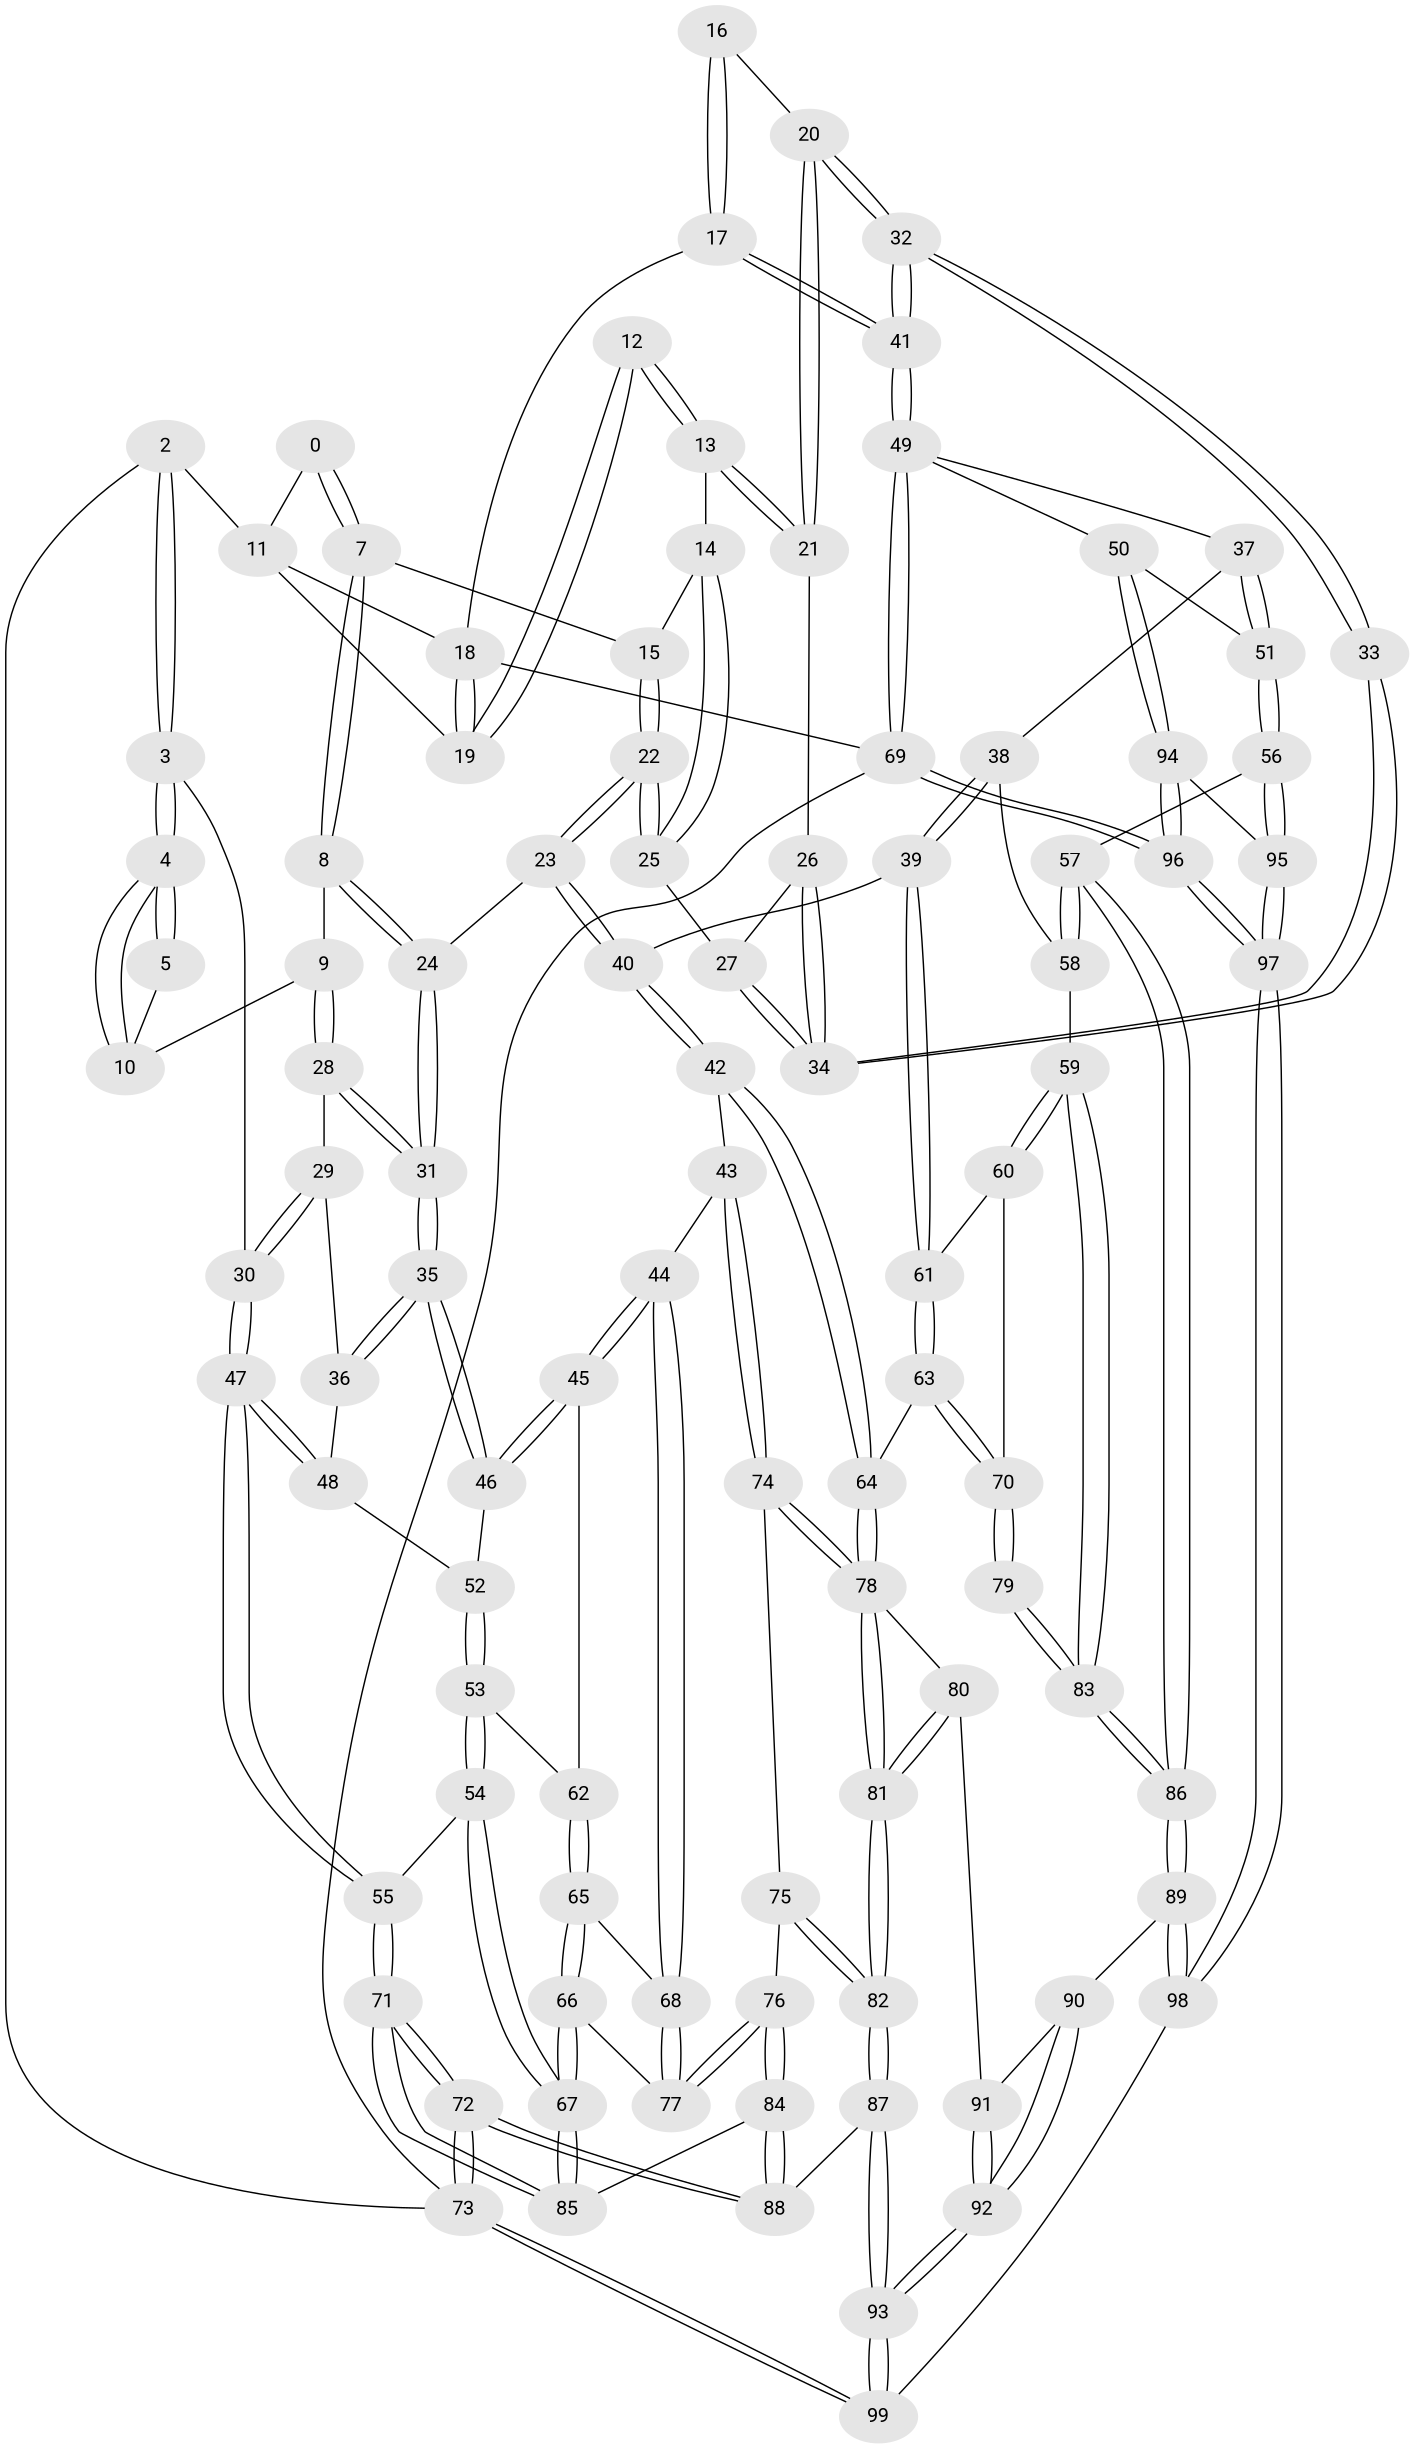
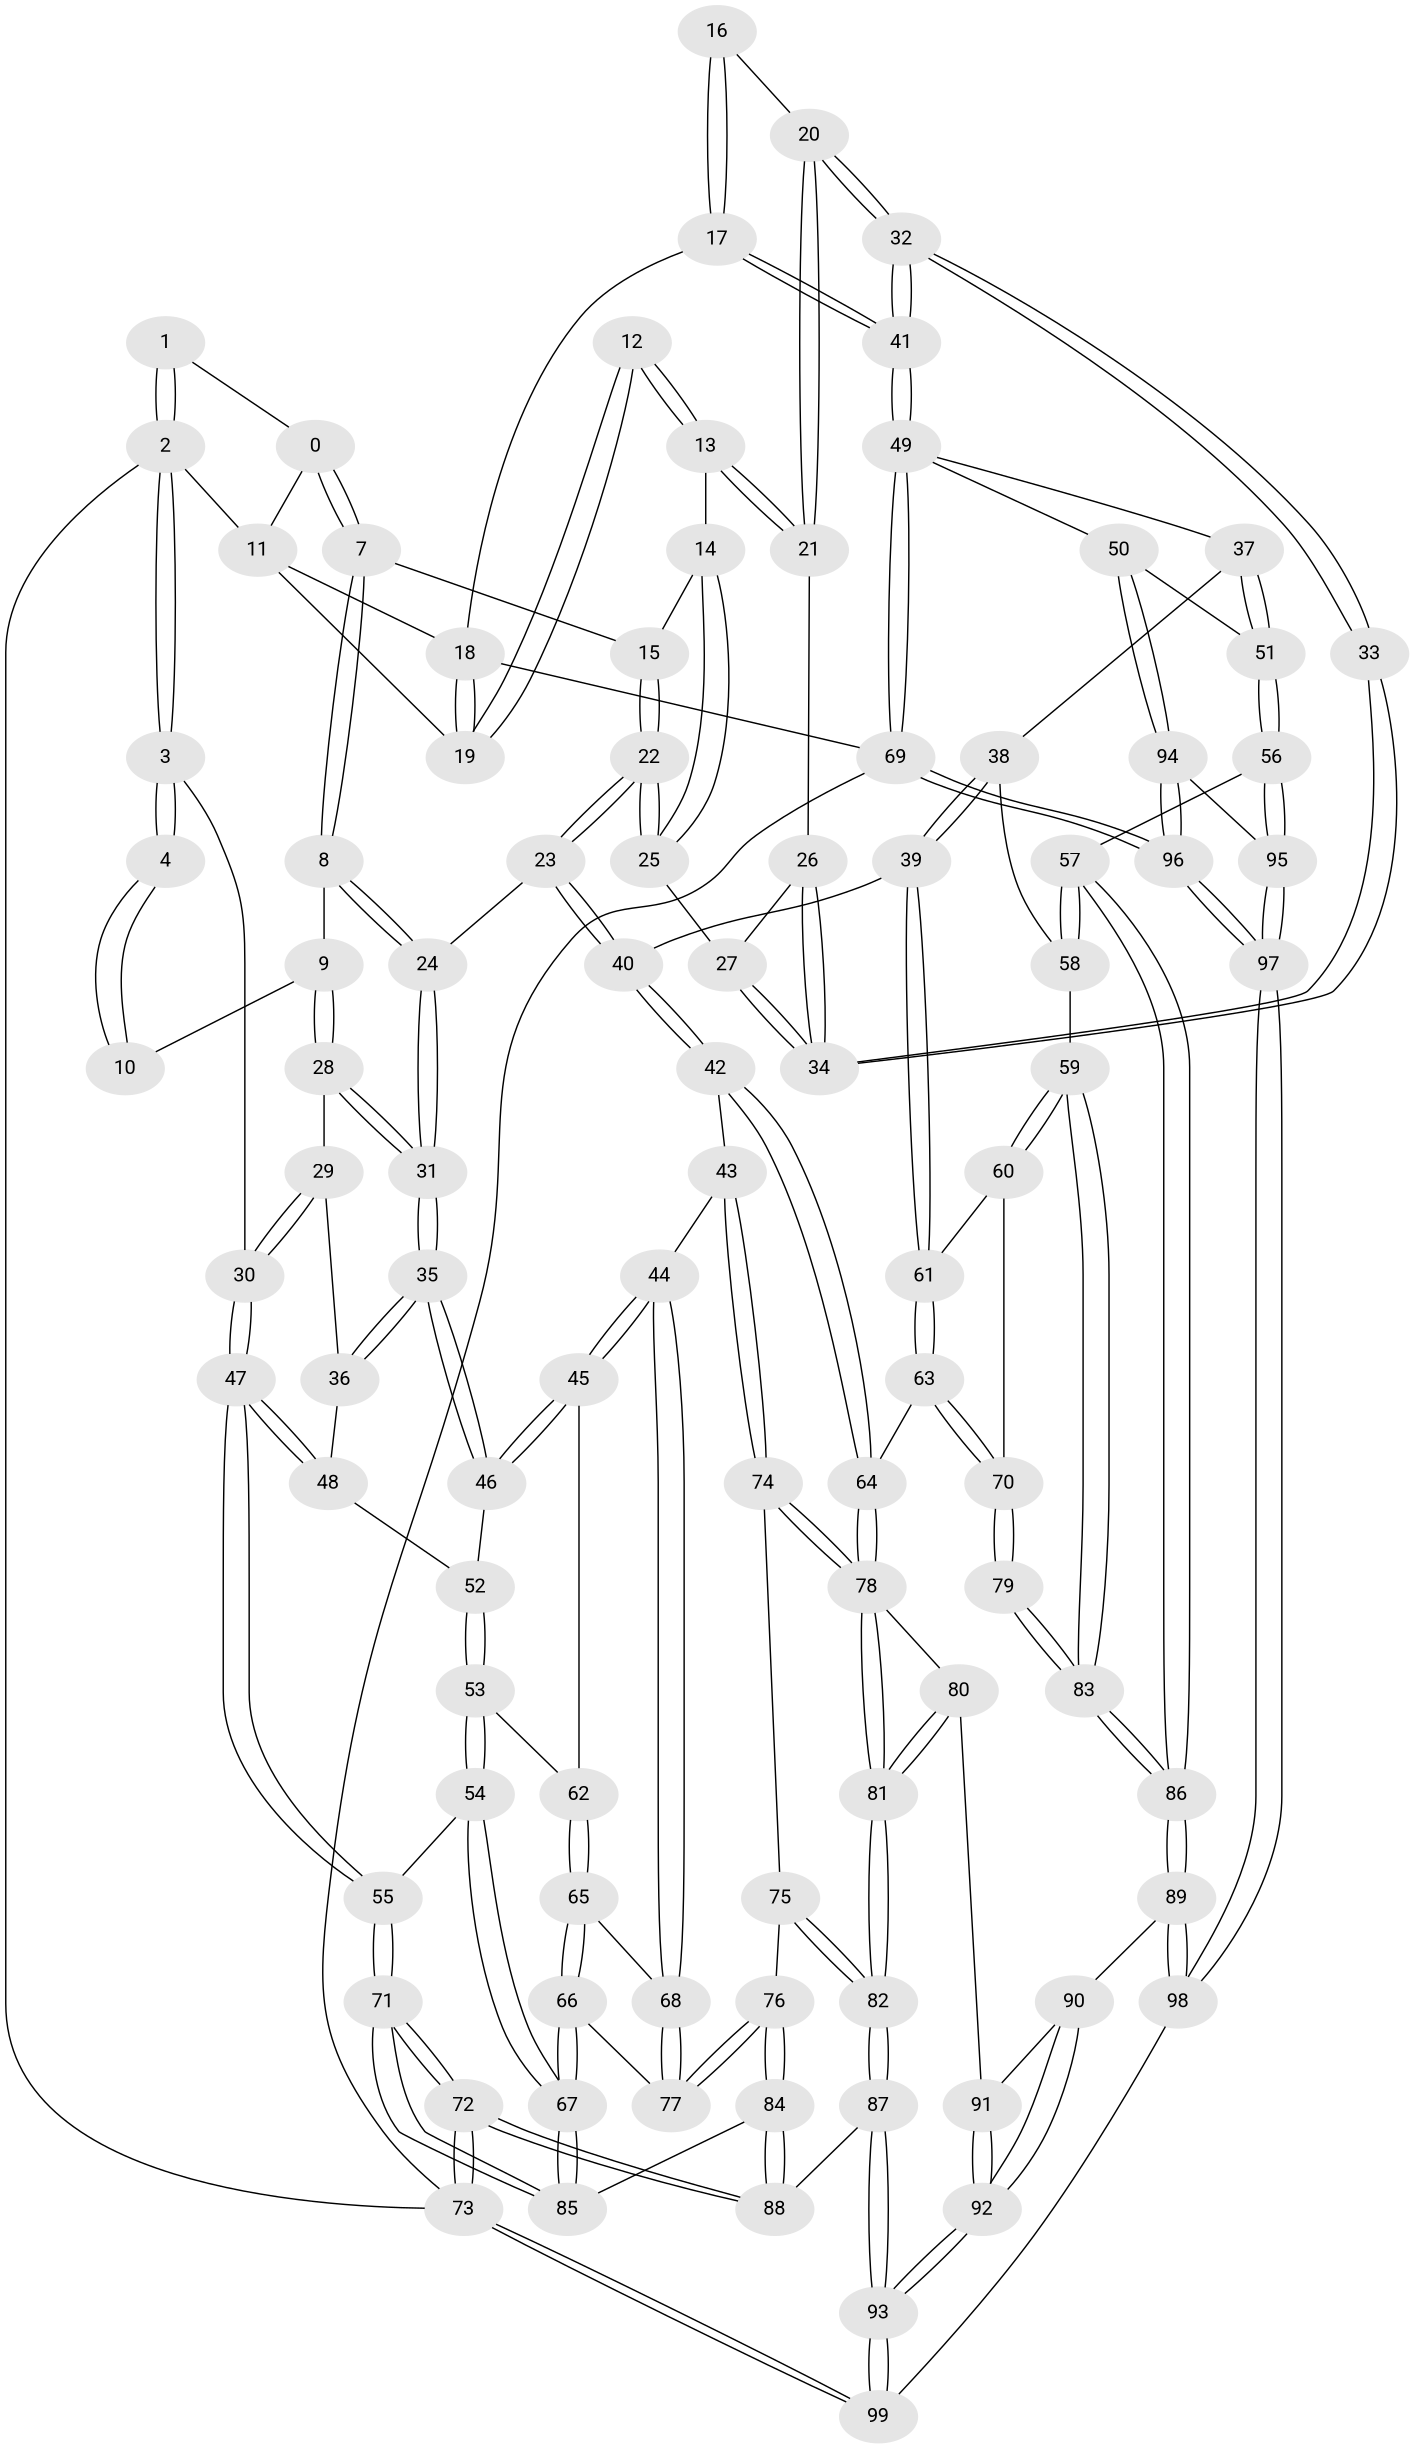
node "1": added
node "5": removed
